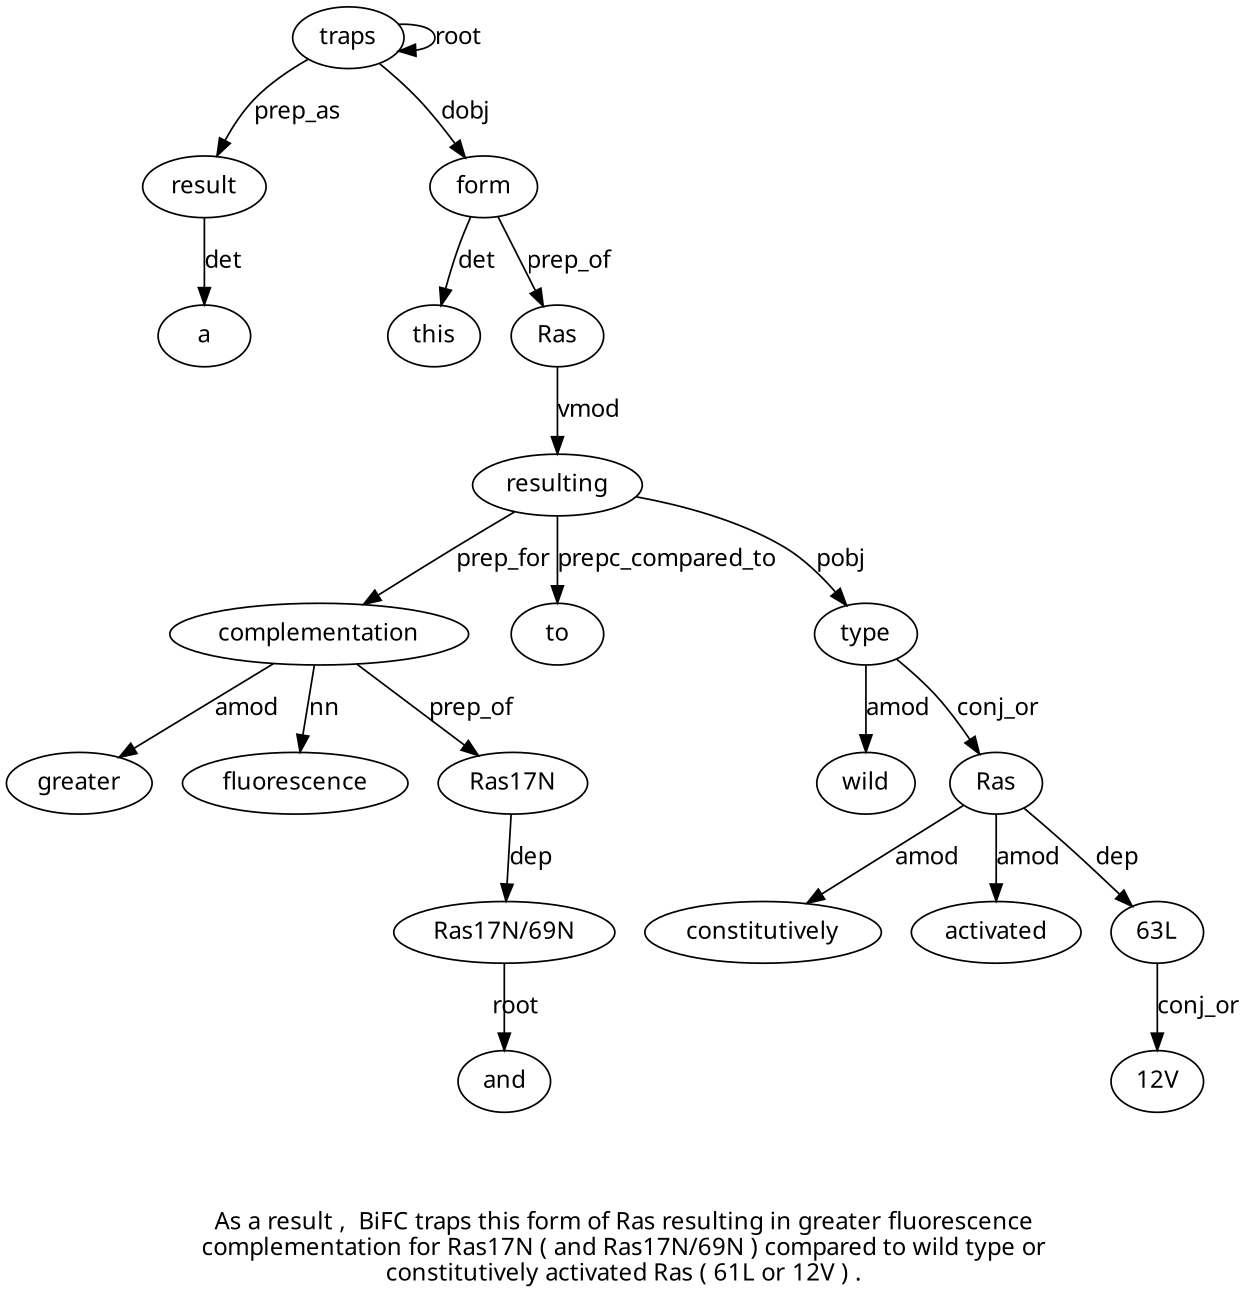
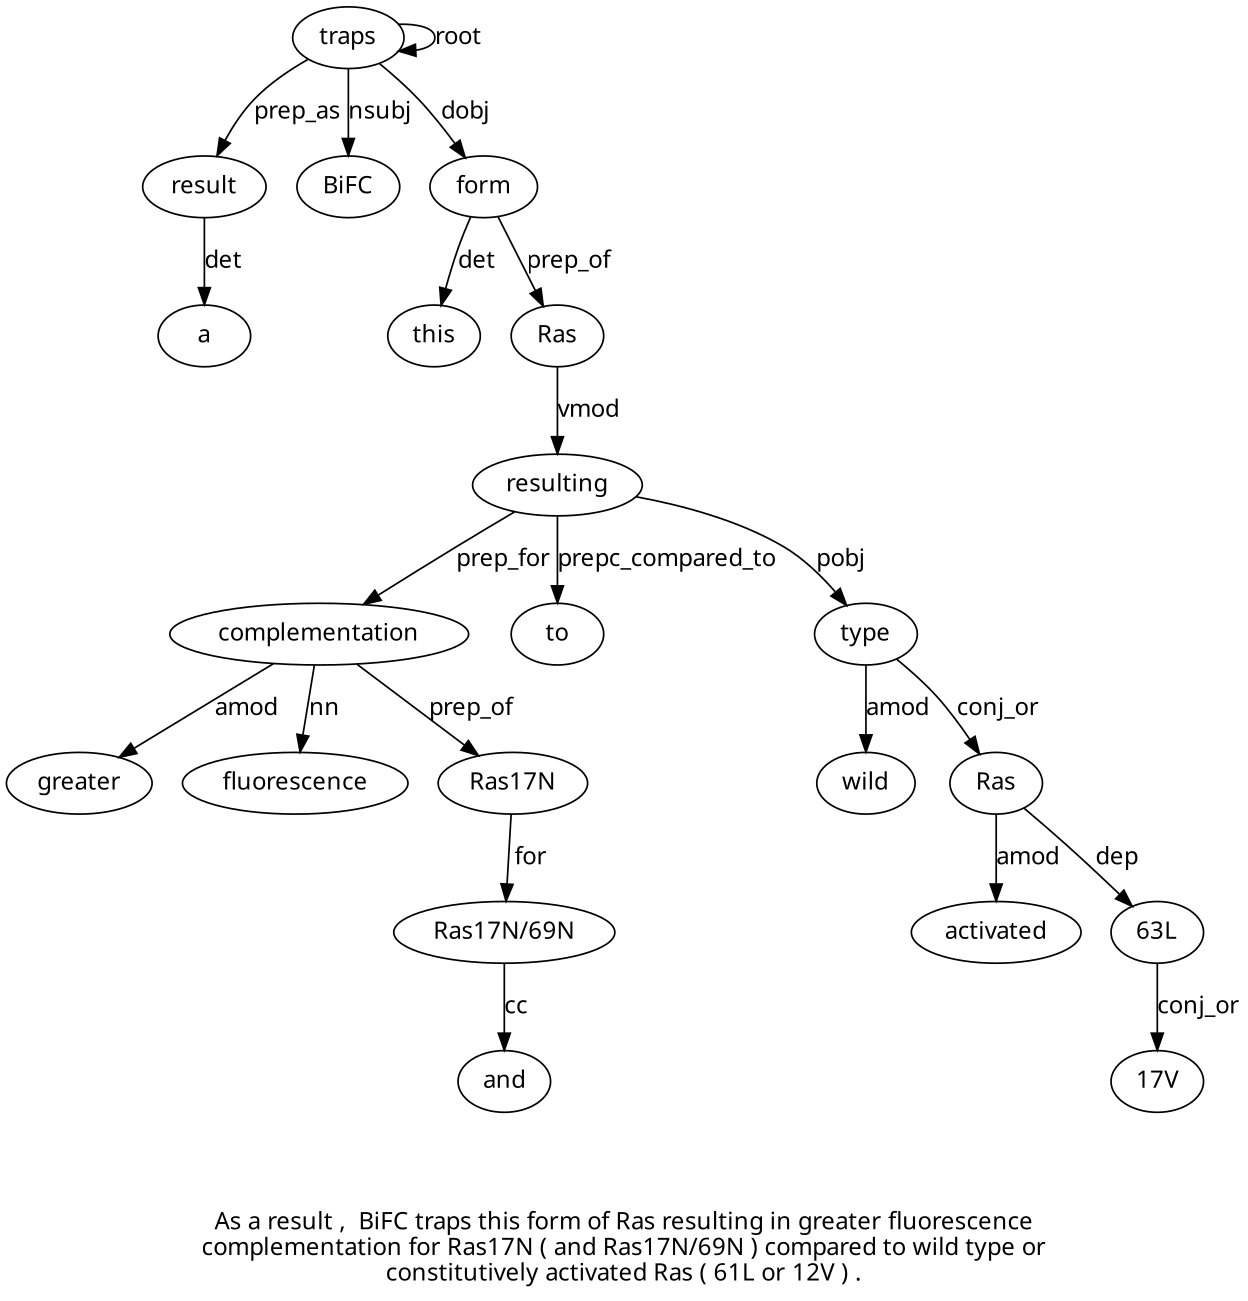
node "BiFC": added
edge "Ras17N" -> "Ras17N/69N": label "dep" -> "for"
node "constitutively": removed
edge "Ras17N/69N" -> "and": label "root" -> "cc"
node "12V": label "12V" -> "17V"
